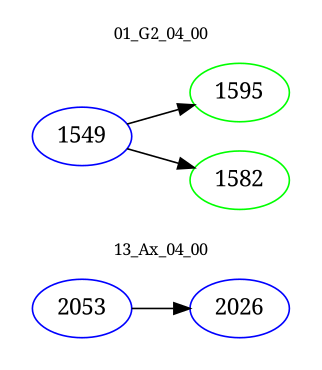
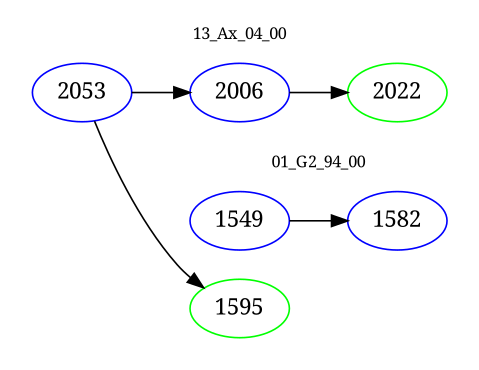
cluster "01_G2_04_00": label "01_G2_04_00" -> "01_G2_94_00"
node "2022": added
edge "1549" -> "1595": now "2053" -> "1595"
node "1582": color green -> blue
node "2026": label "2026" -> "2006"
